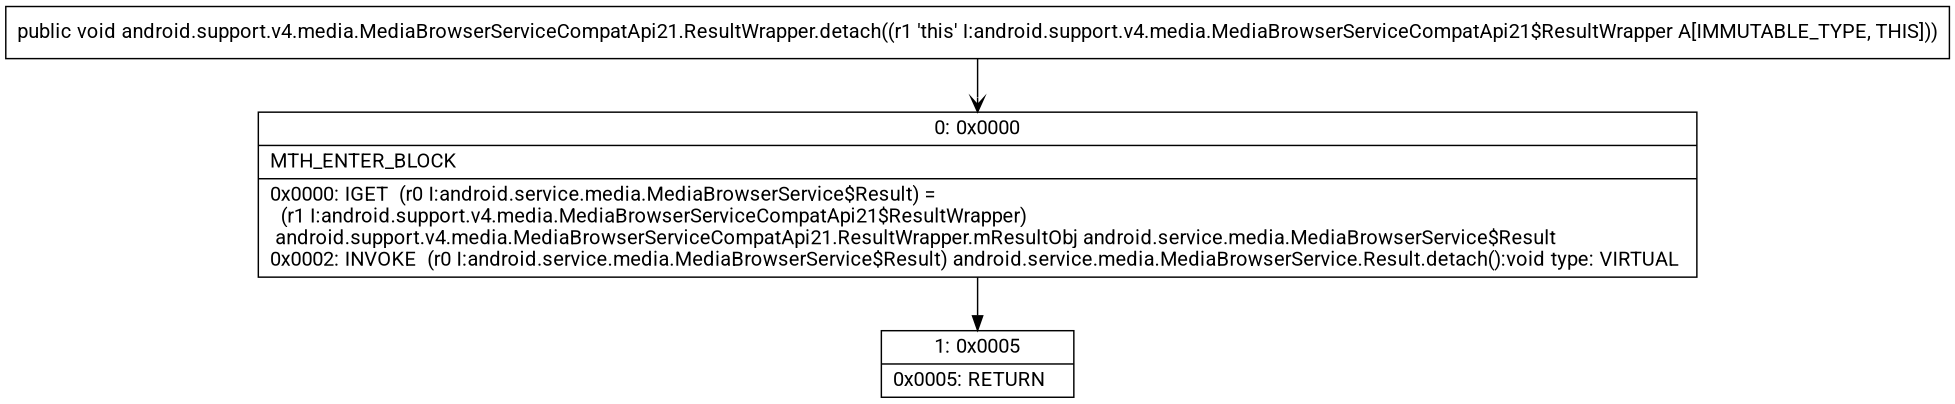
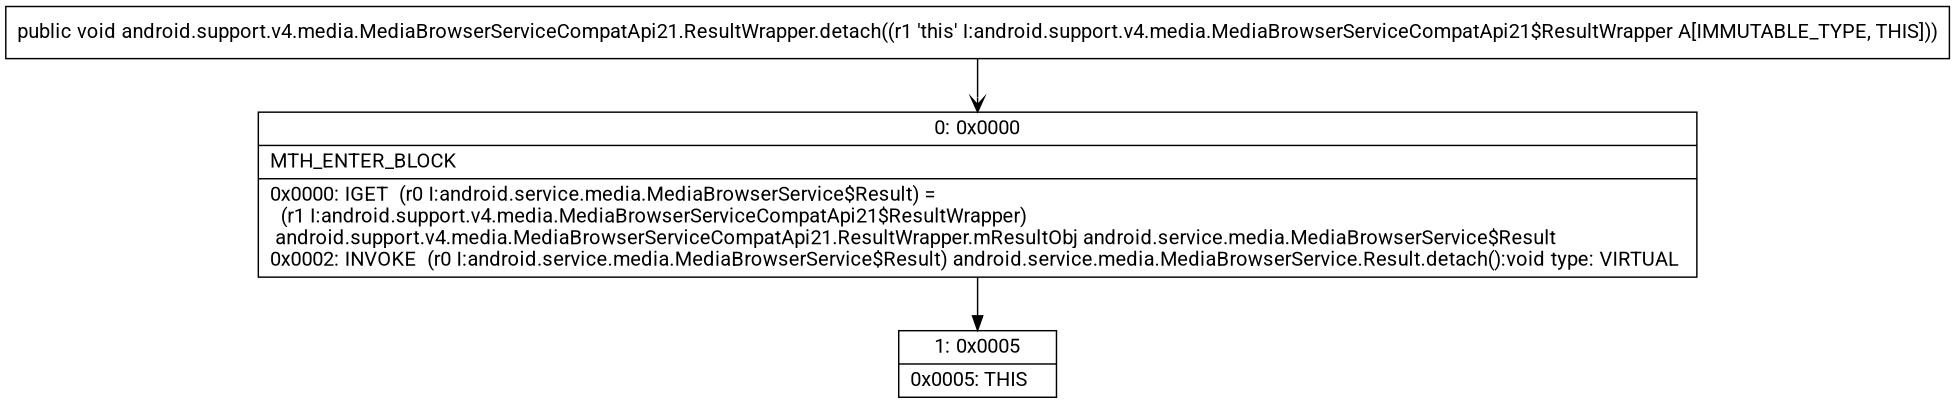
node "1: 0x0005": text "0x0005: RETURN" -> "0x0005: THIS"
